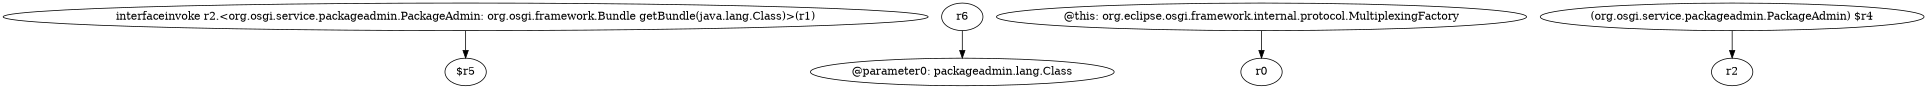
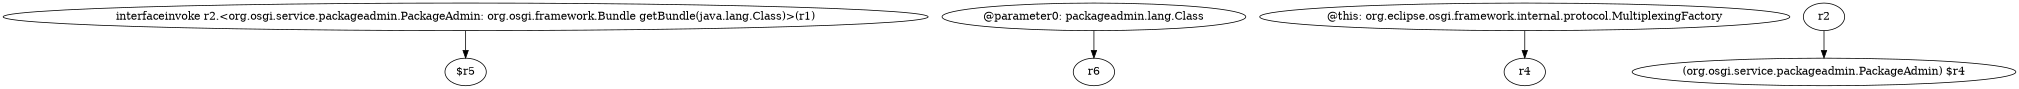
edge "r6" -> "@parameter0: packageadmin.lang.Class": reversed
edge "(org.osgi.service.packageadmin.PackageAdmin) $r4" -> "r2": reversed
node "r0": label "r0" -> "r4"
